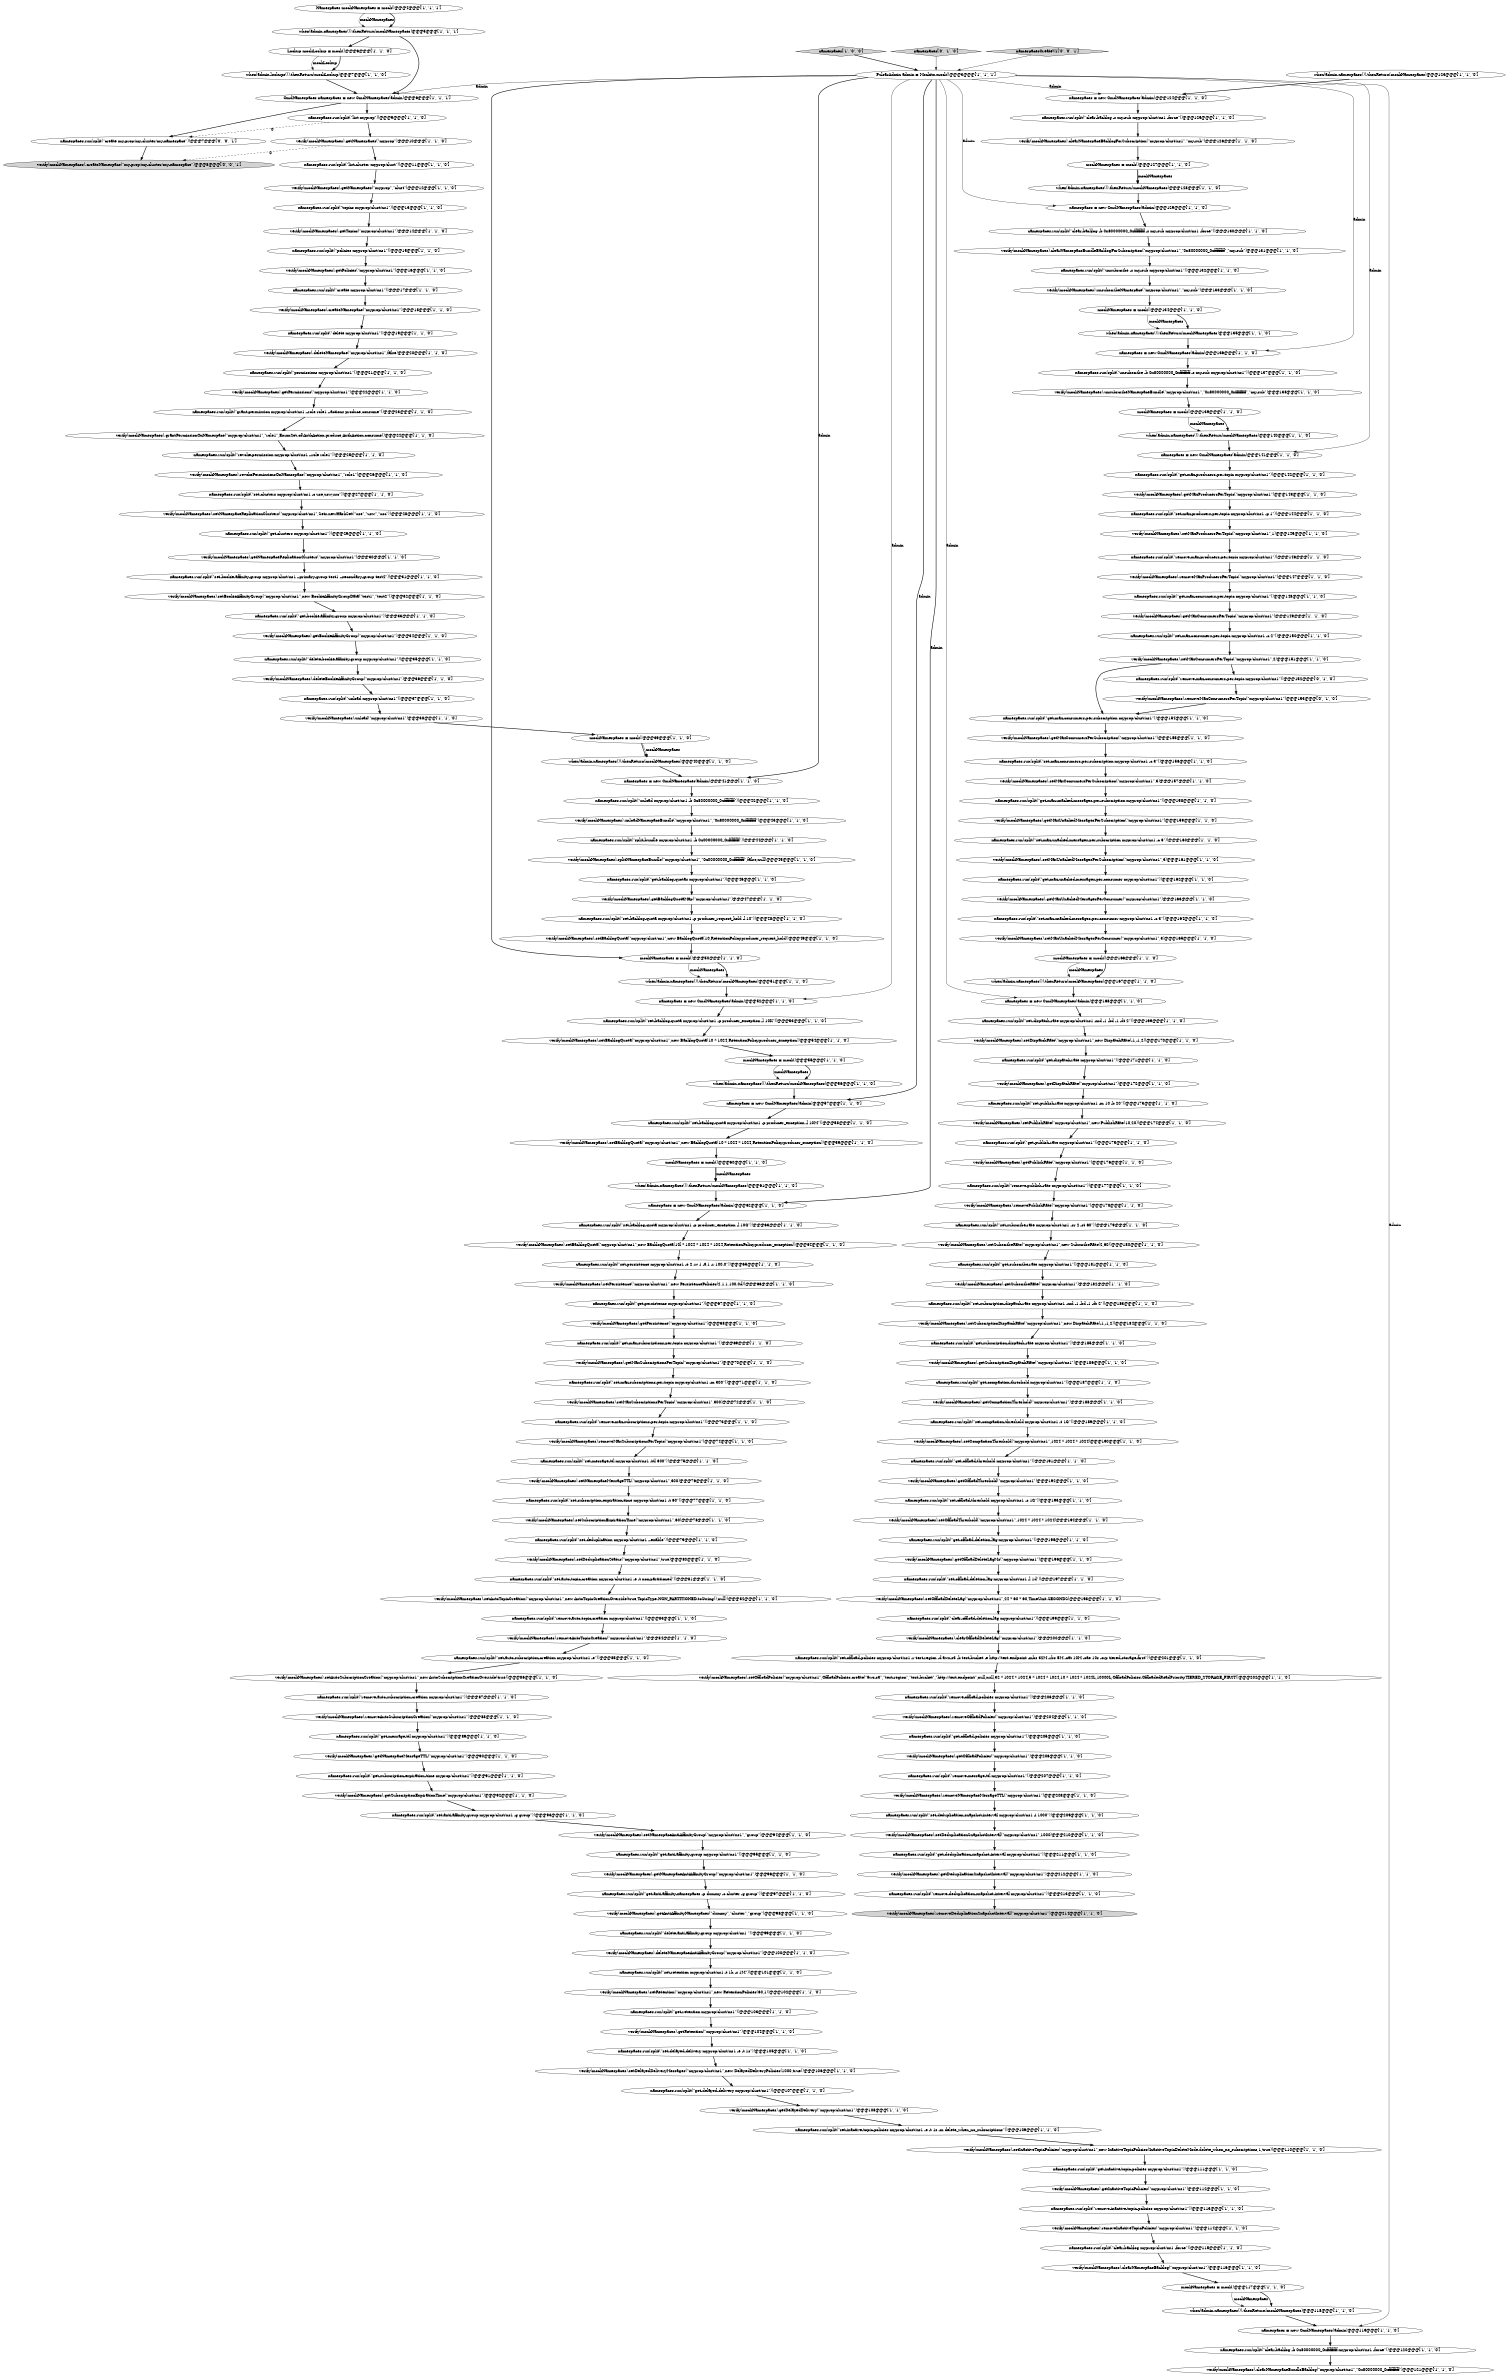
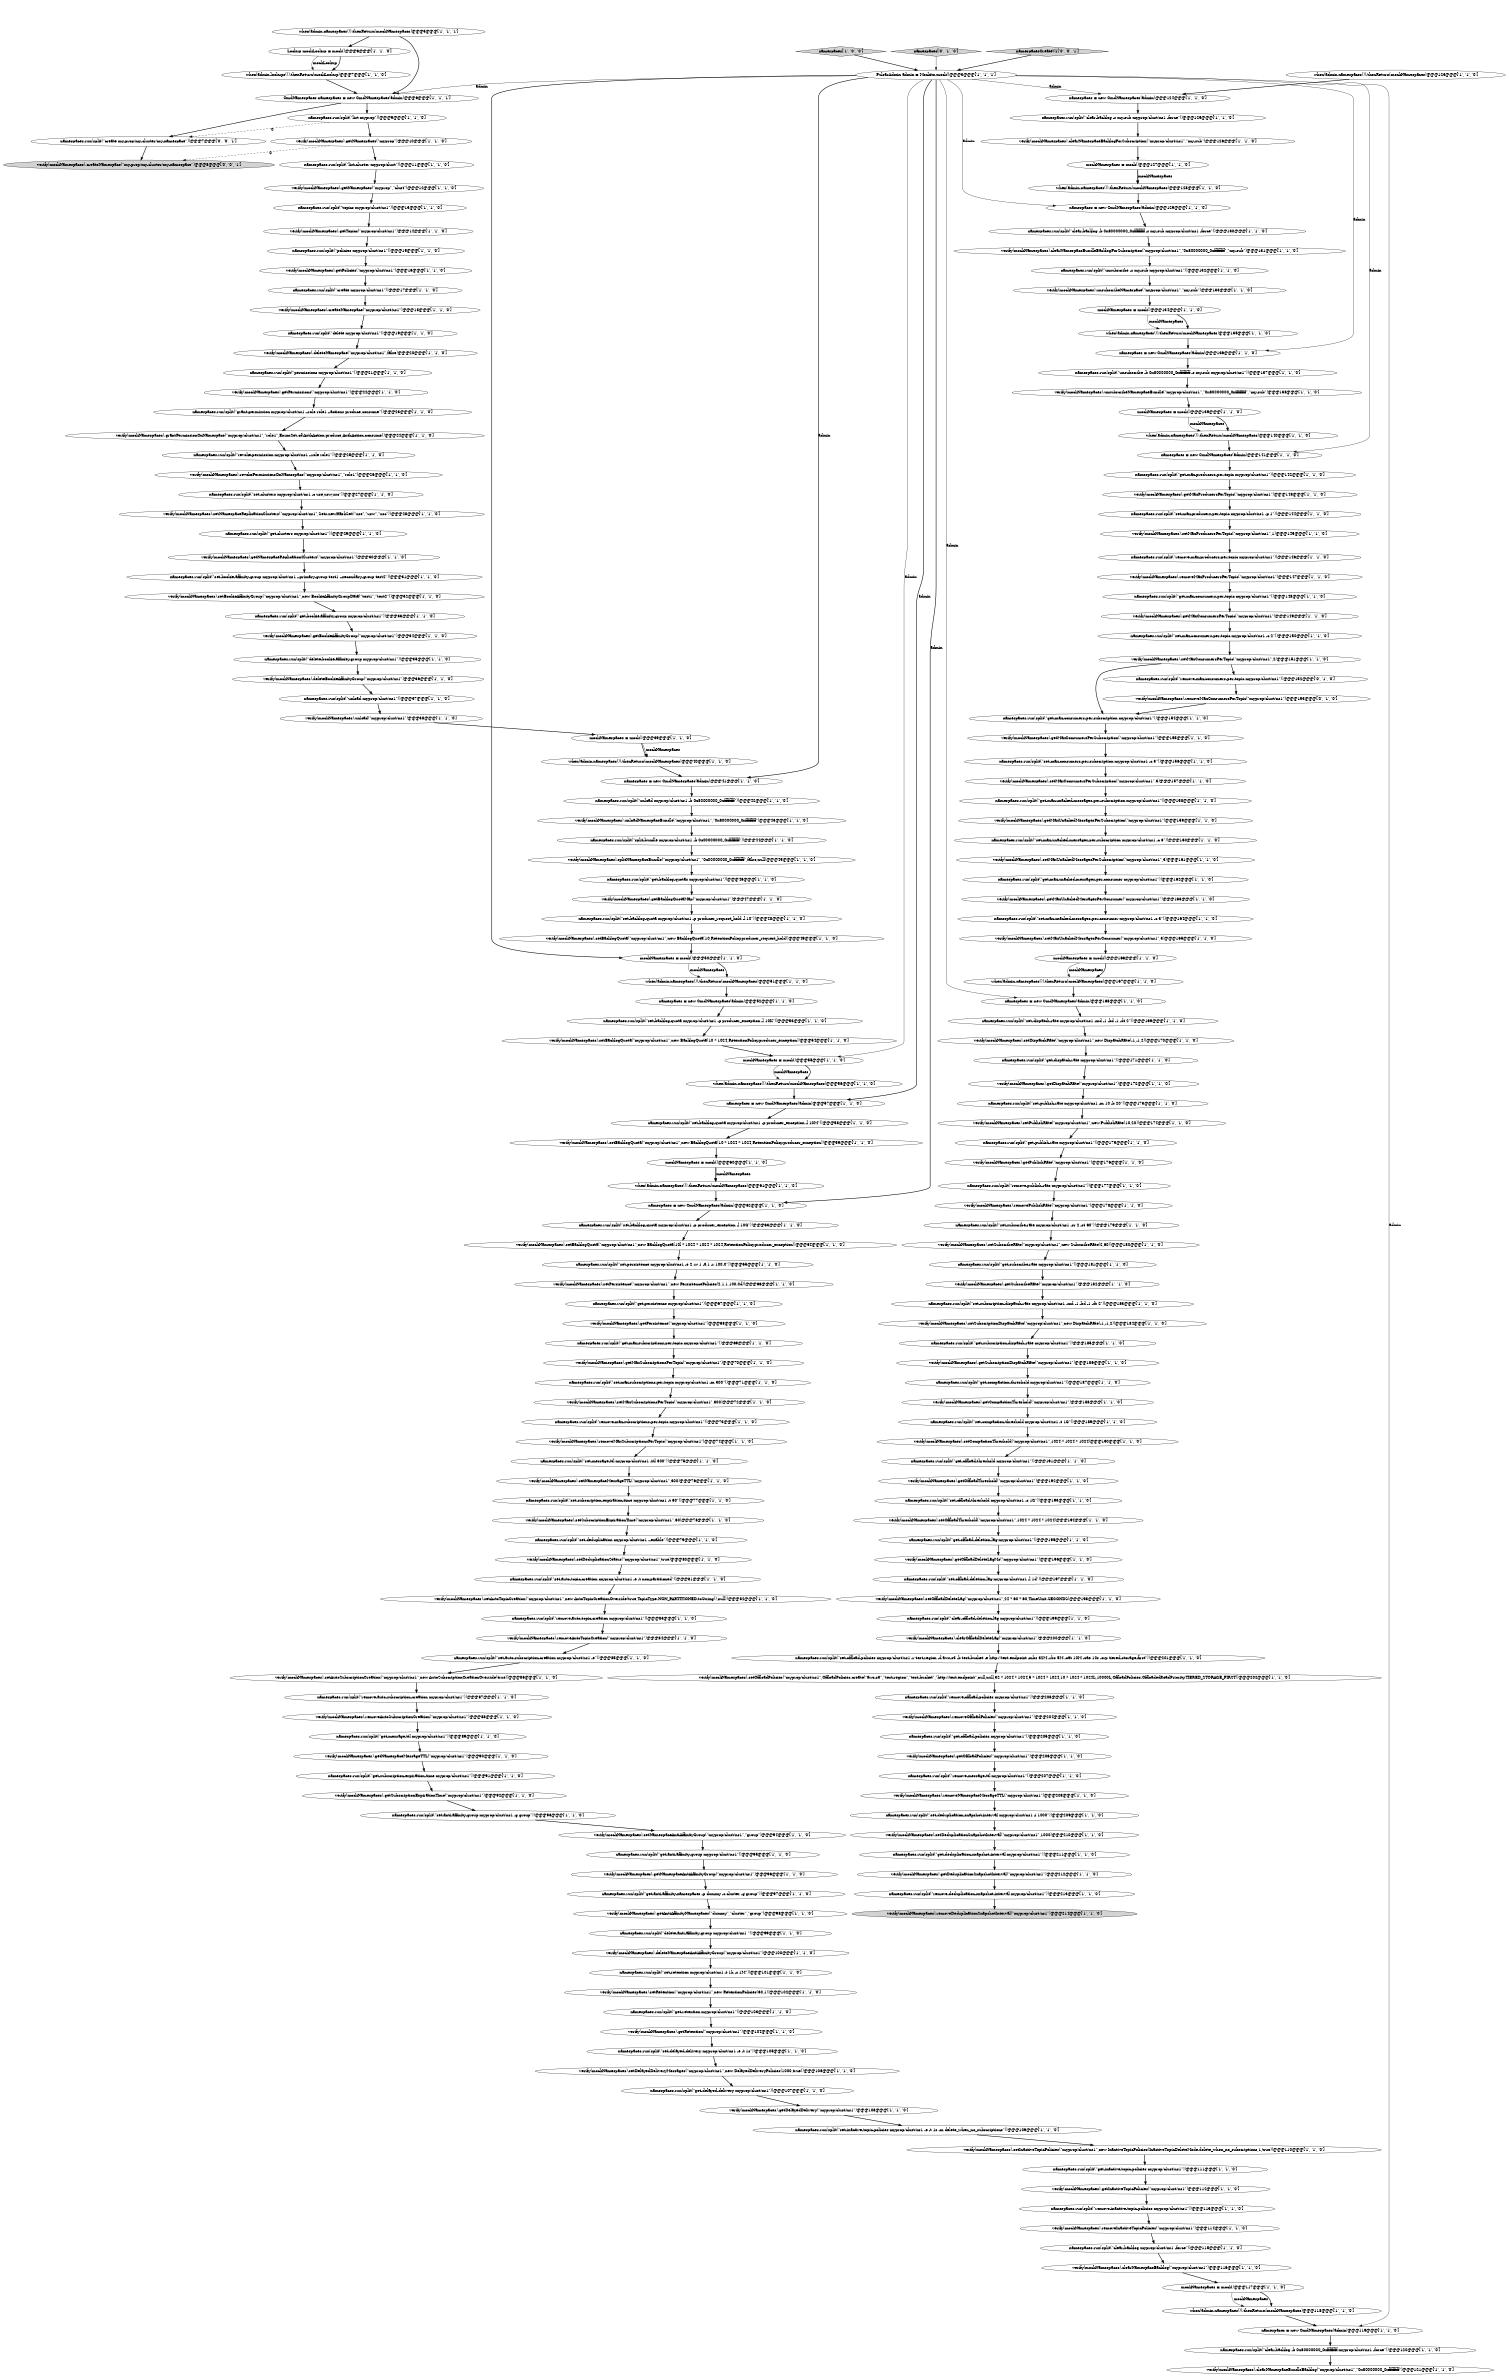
node "Namespaces mockNamespaces = mock()@@@4@@@['1', '1', '1']": removed
edge "namespacesCreateV1['0', '0', '1']" -> "PulsarAdmin admin = Mockito.mock()@@@3@@@['1', '1', '1']": style solid -> bold
edge "PulsarAdmin admin = Mockito.mock()@@@3@@@['1', '1', '1']" -> "namespaces = new CmdNamespaces(admin)@@@52@@@['1', '1', '0']": now "PulsarAdmin admin = Mockito.mock()@@@3@@@['1', '1', '1']" -> "mockNamespaces = mock()@@@55@@@['1', '1', '0']"
